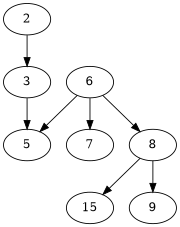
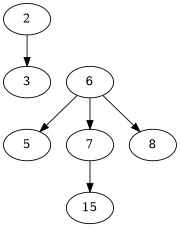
edge "3" -> "5": removed
edge "8" -> "15": now "7" -> "15"
node "9": removed
